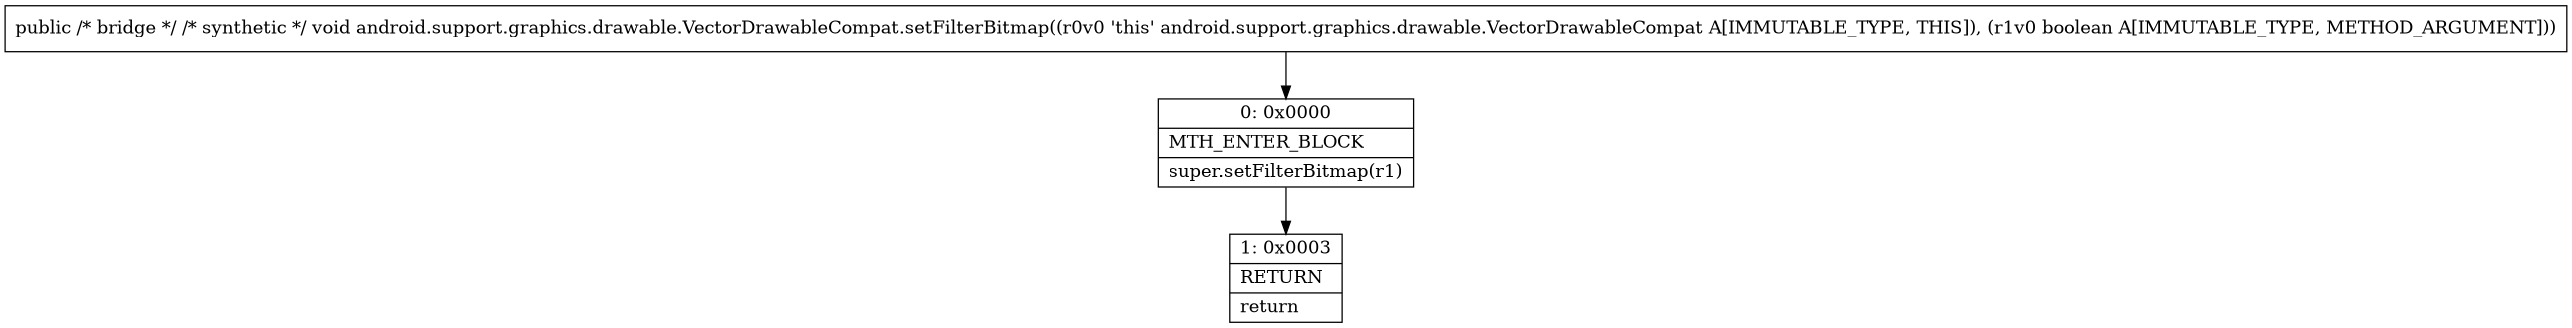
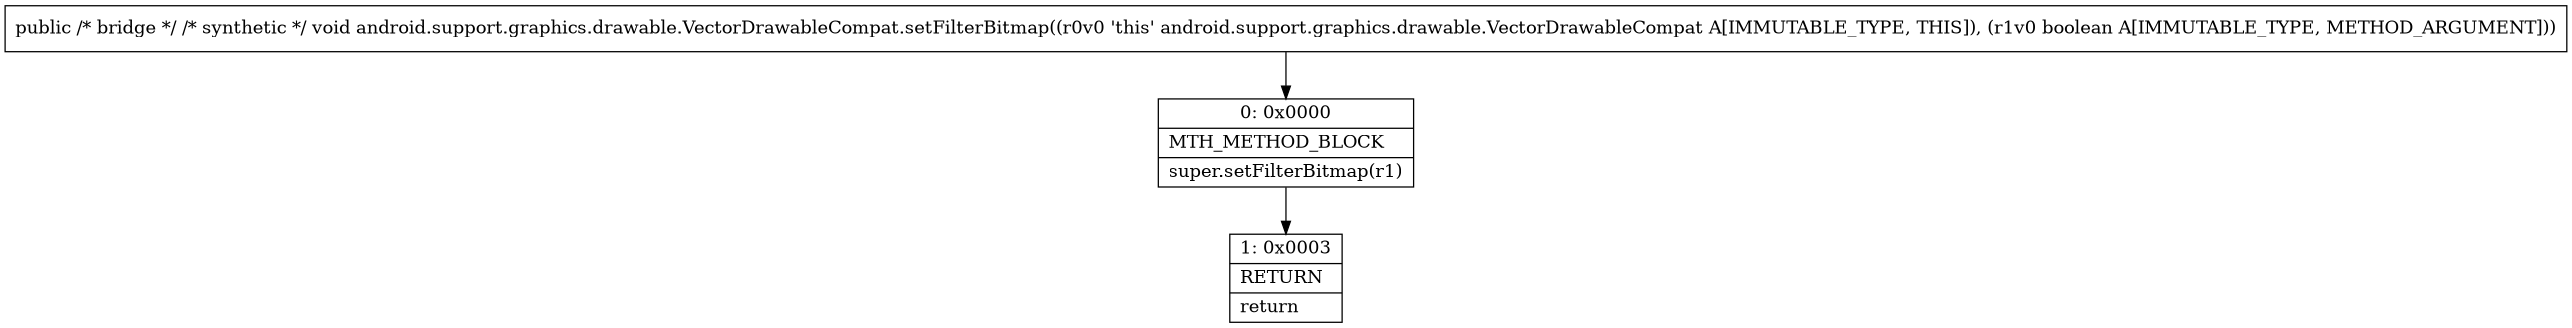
node "0: 0x0000": text "MTH_ENTER_BLOCK" -> "MTH_METHOD_BLOCK"
